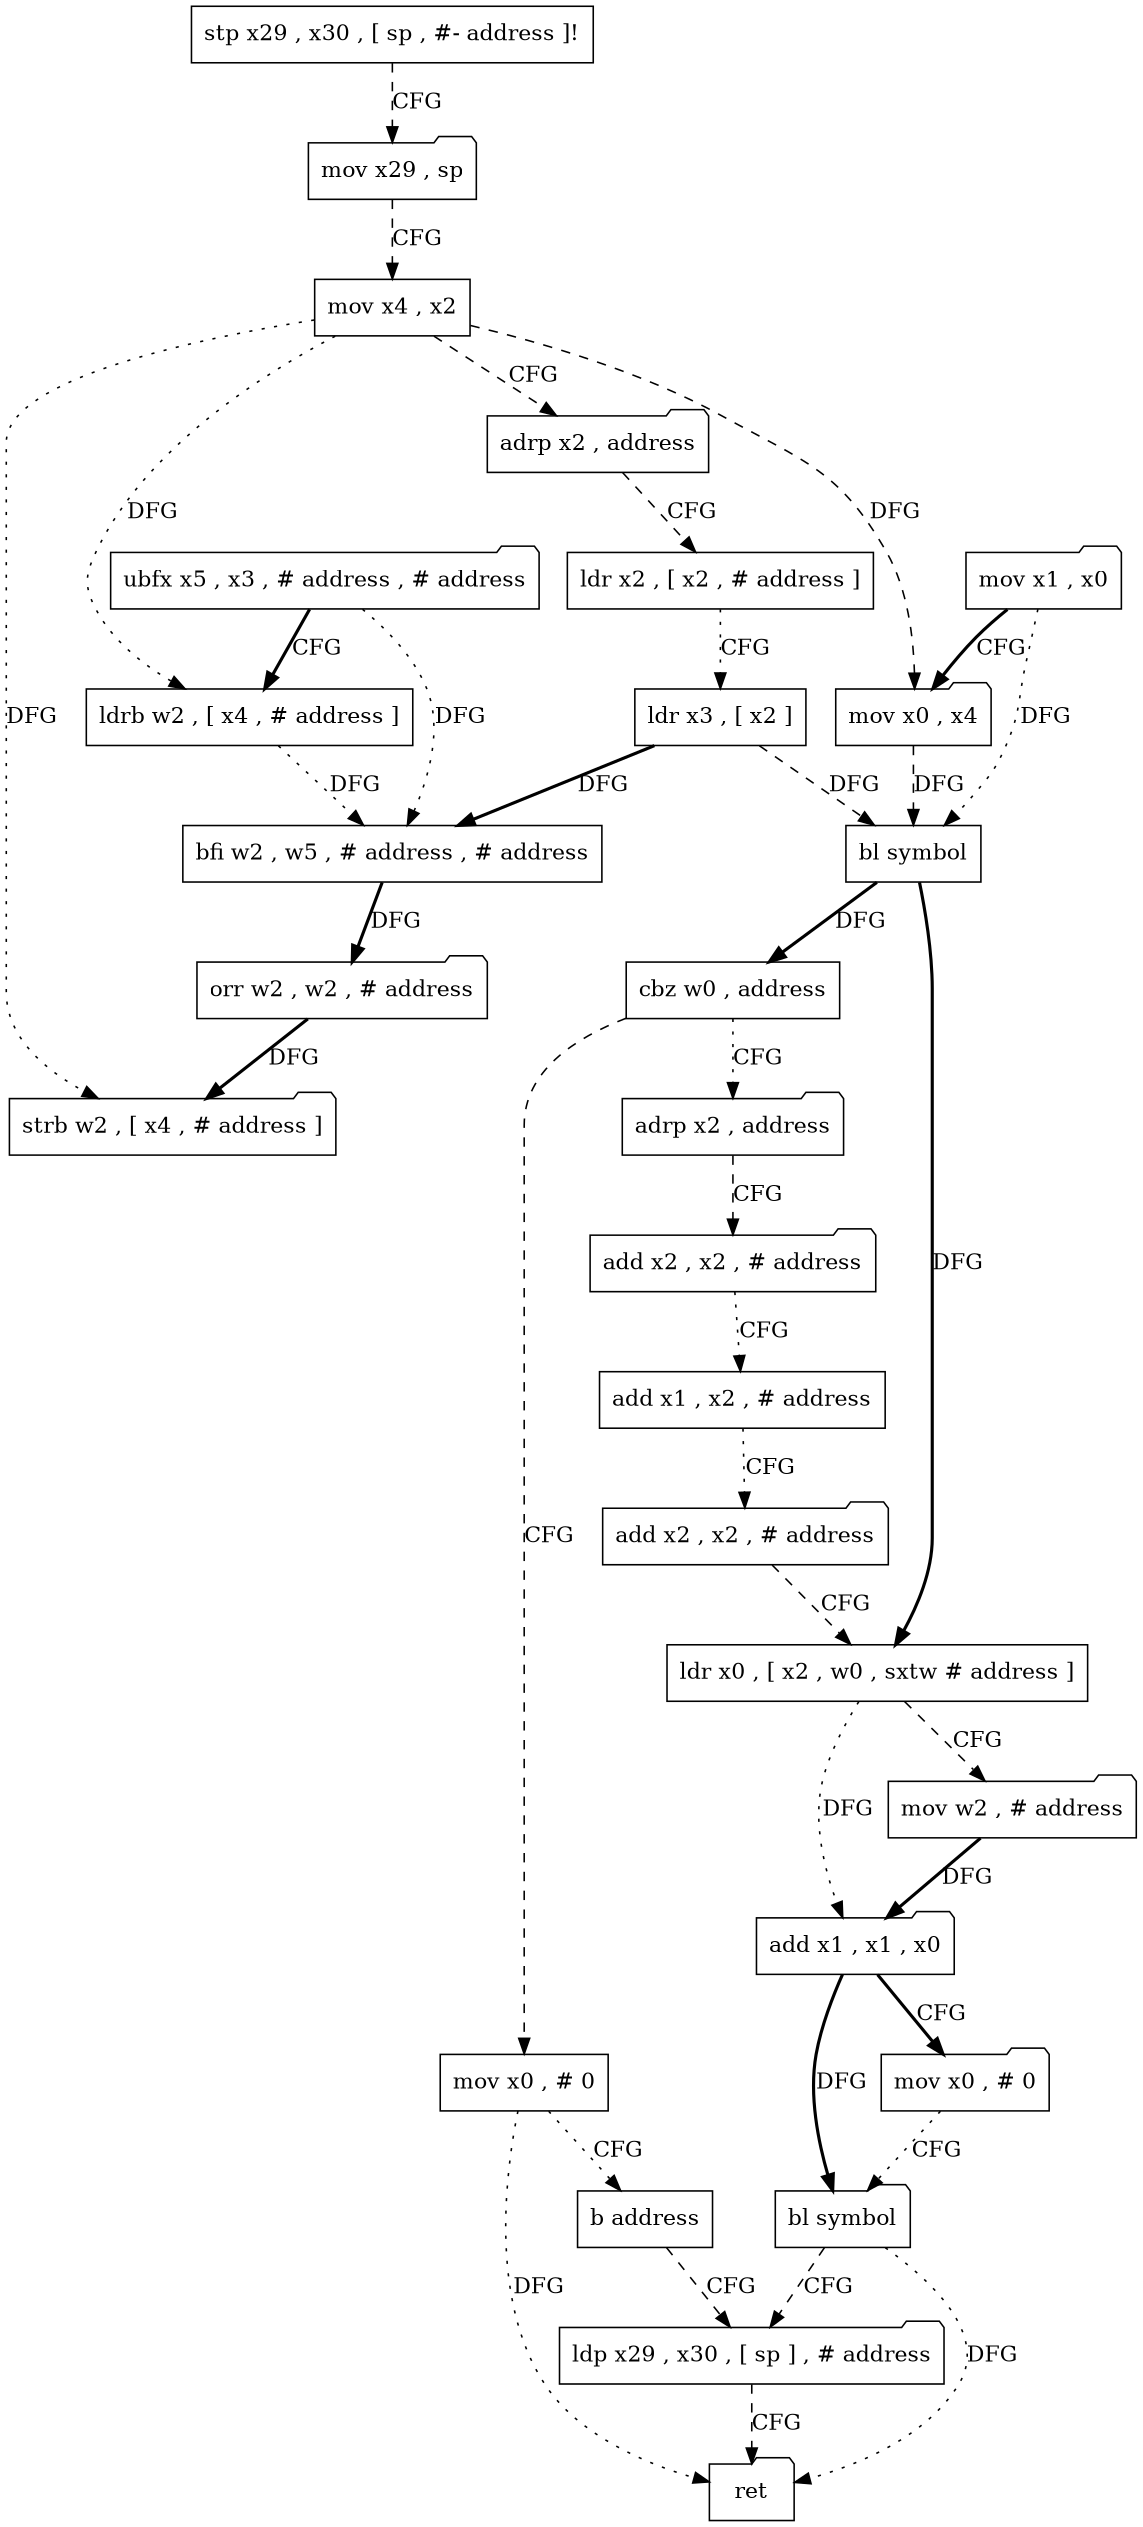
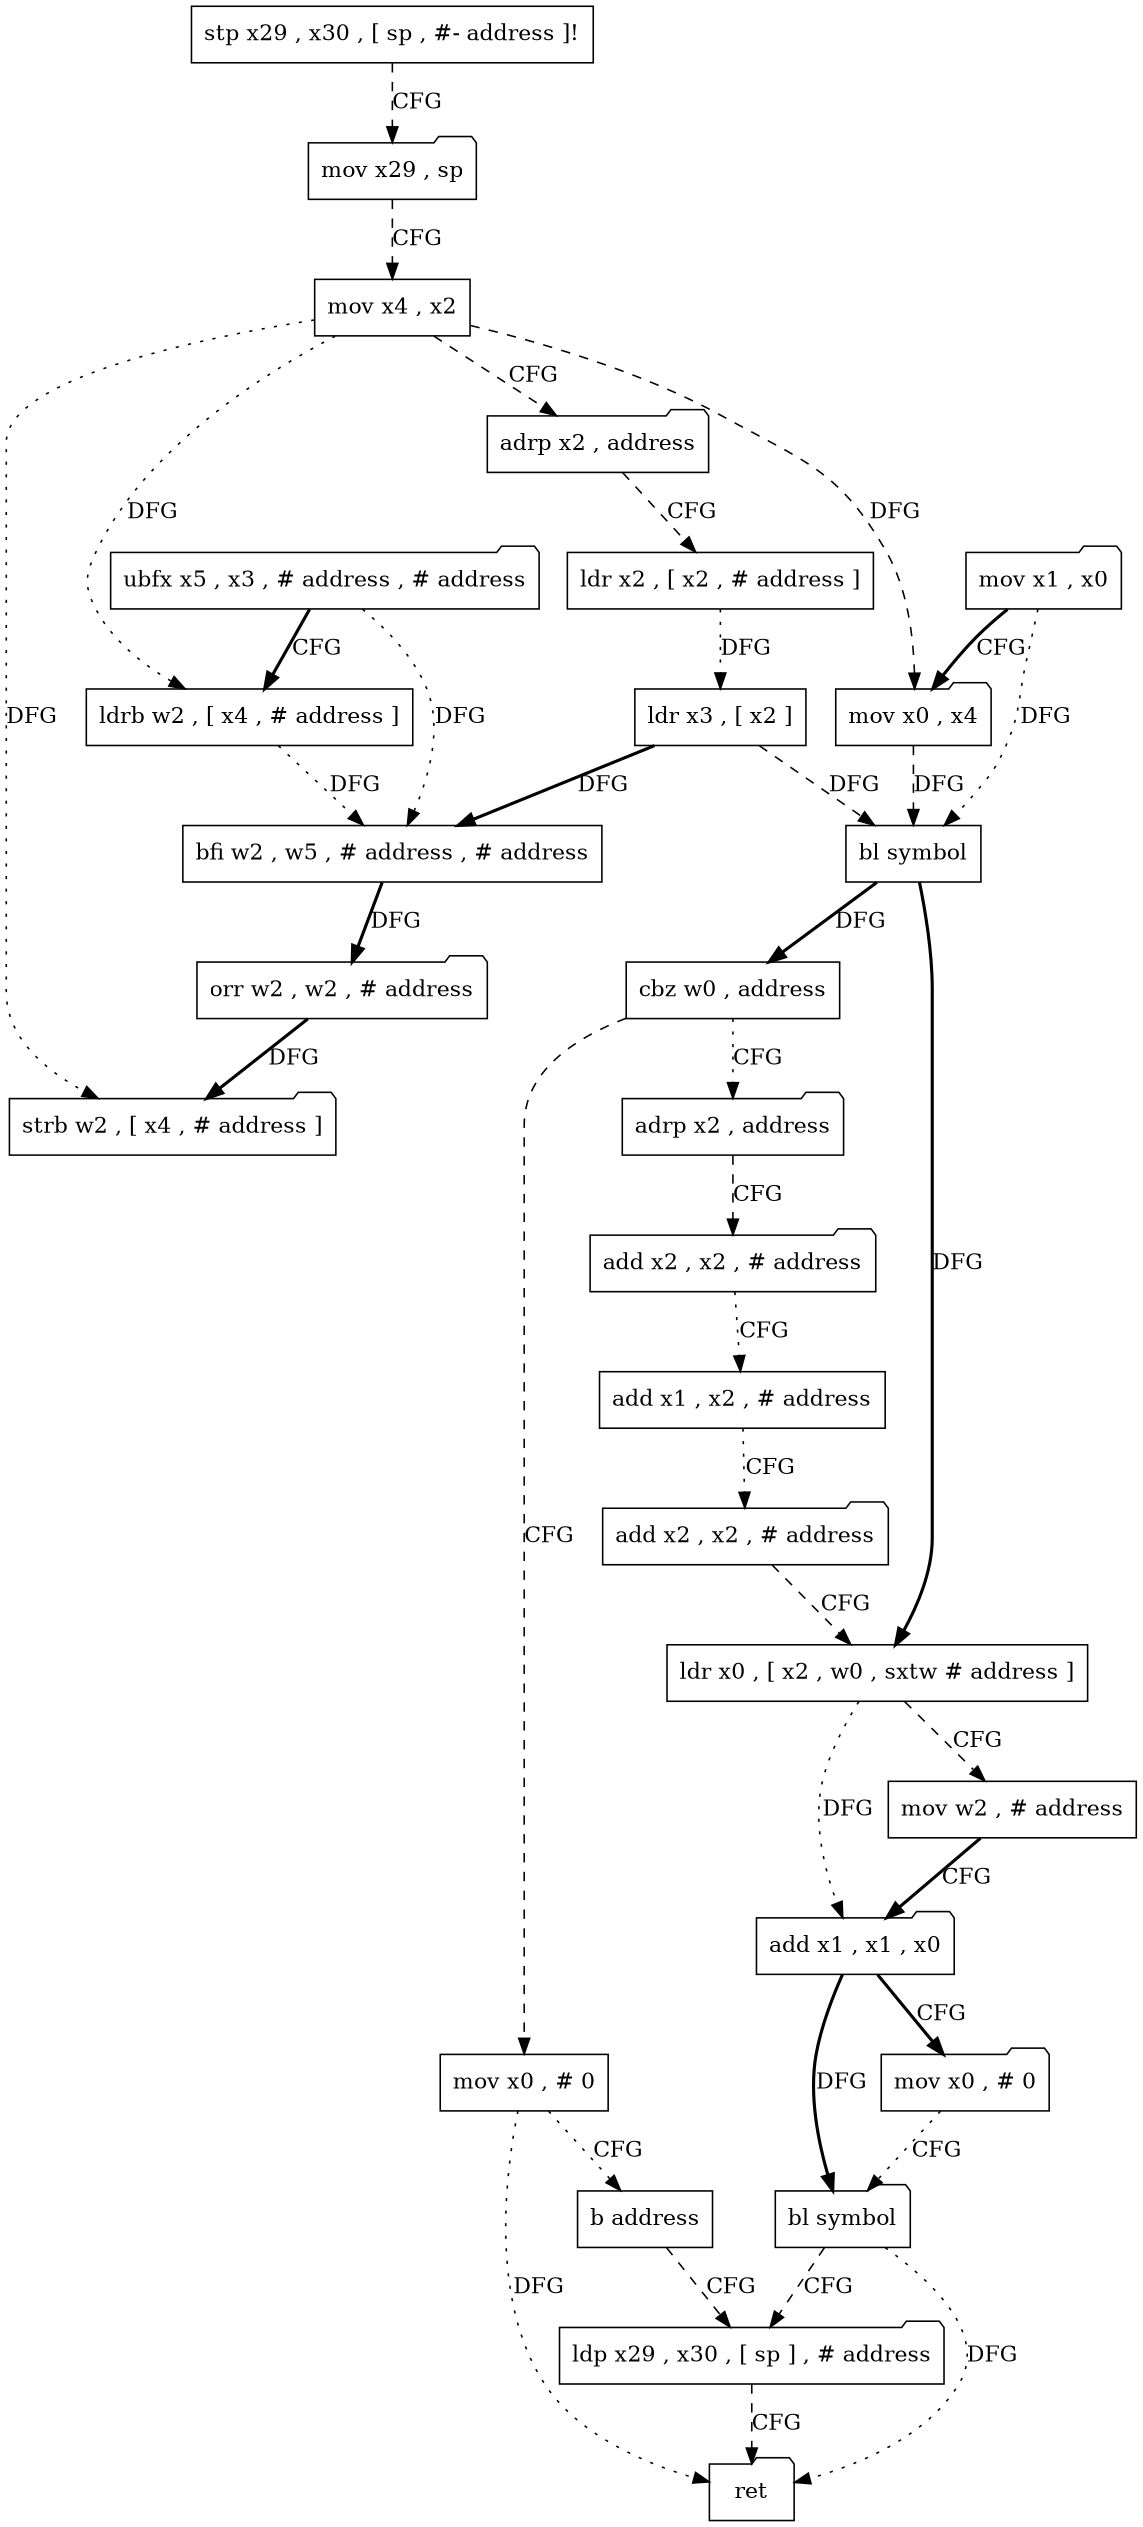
edge "ldr x2 , [ x2 , # address ]" -> "ldr x3 , [ x2 ]": label "CFG" -> "DFG"
node "mov w2 , # address": shape folder -> box
edge "mov w2 , # address" -> "add x1 , x1 , x0": label "DFG" -> "CFG"
